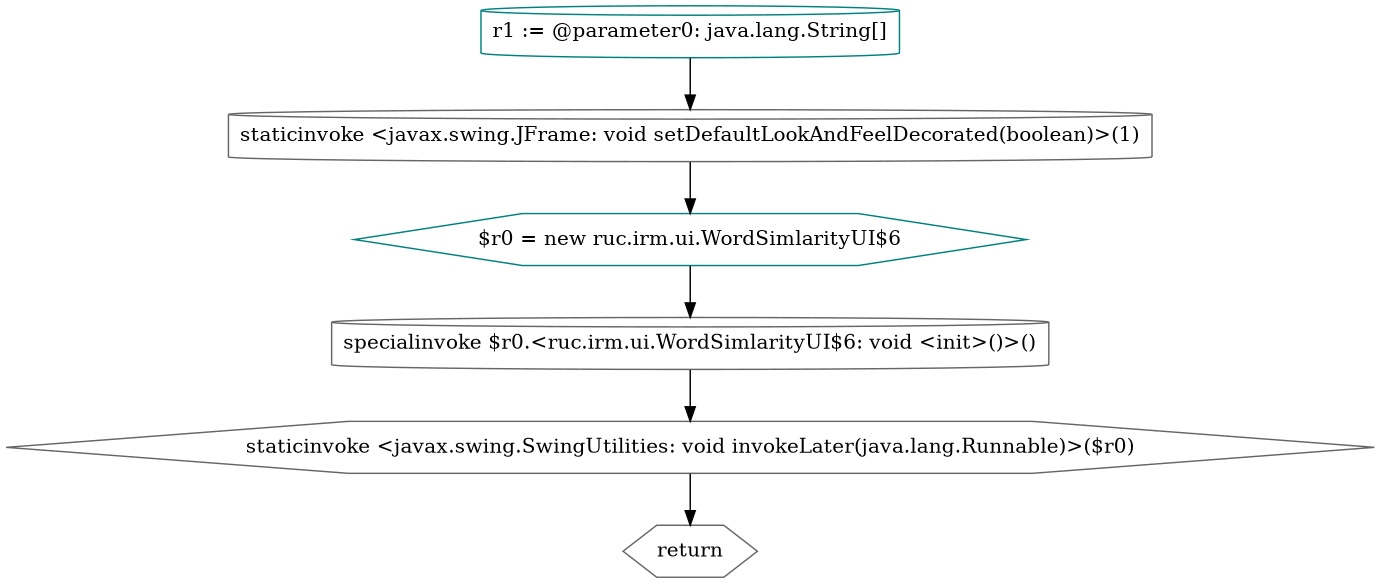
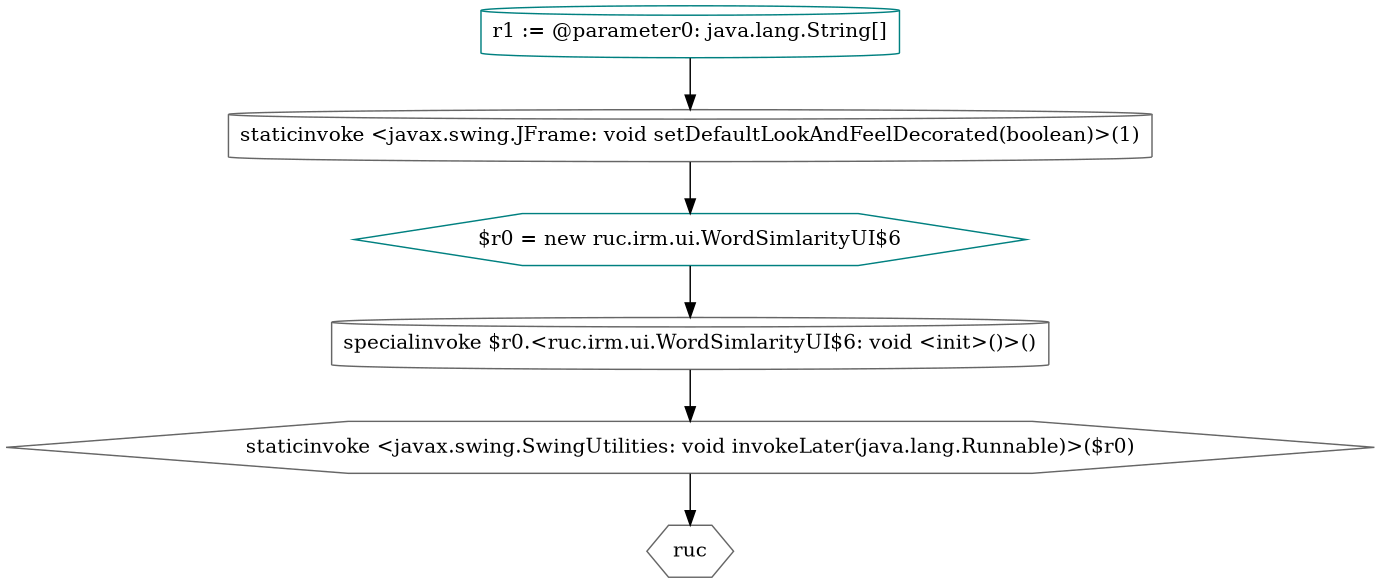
node "return": label "return" -> "ruc"
